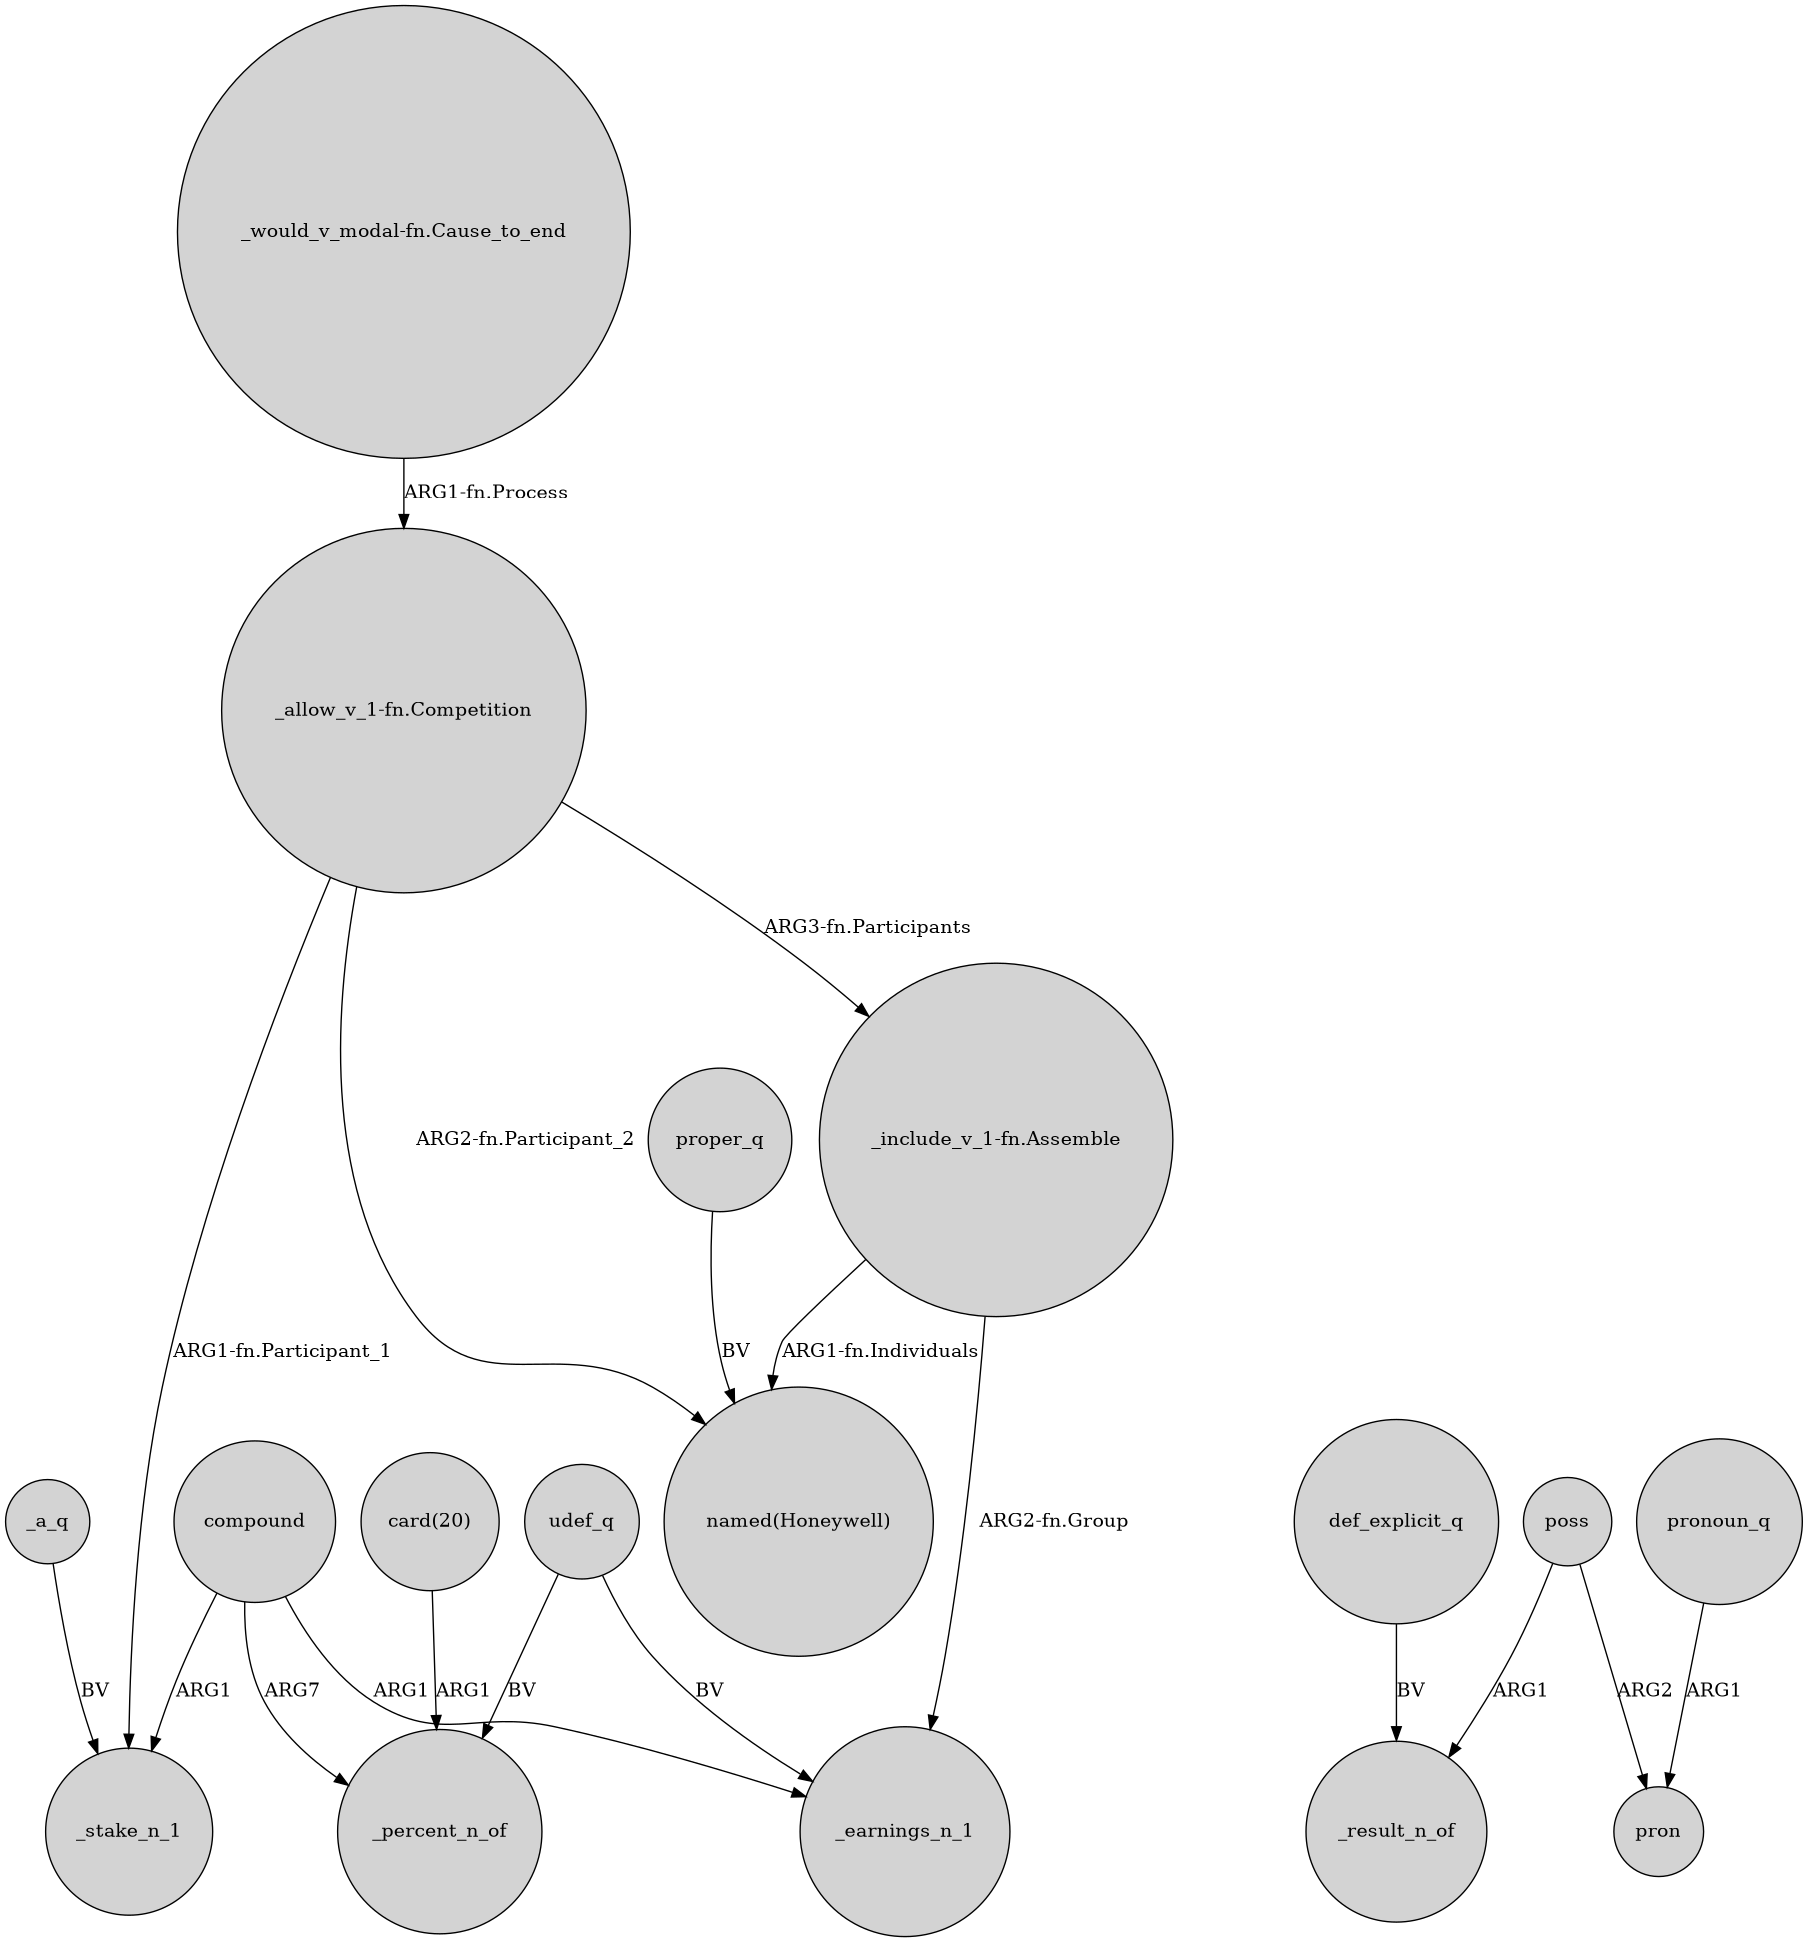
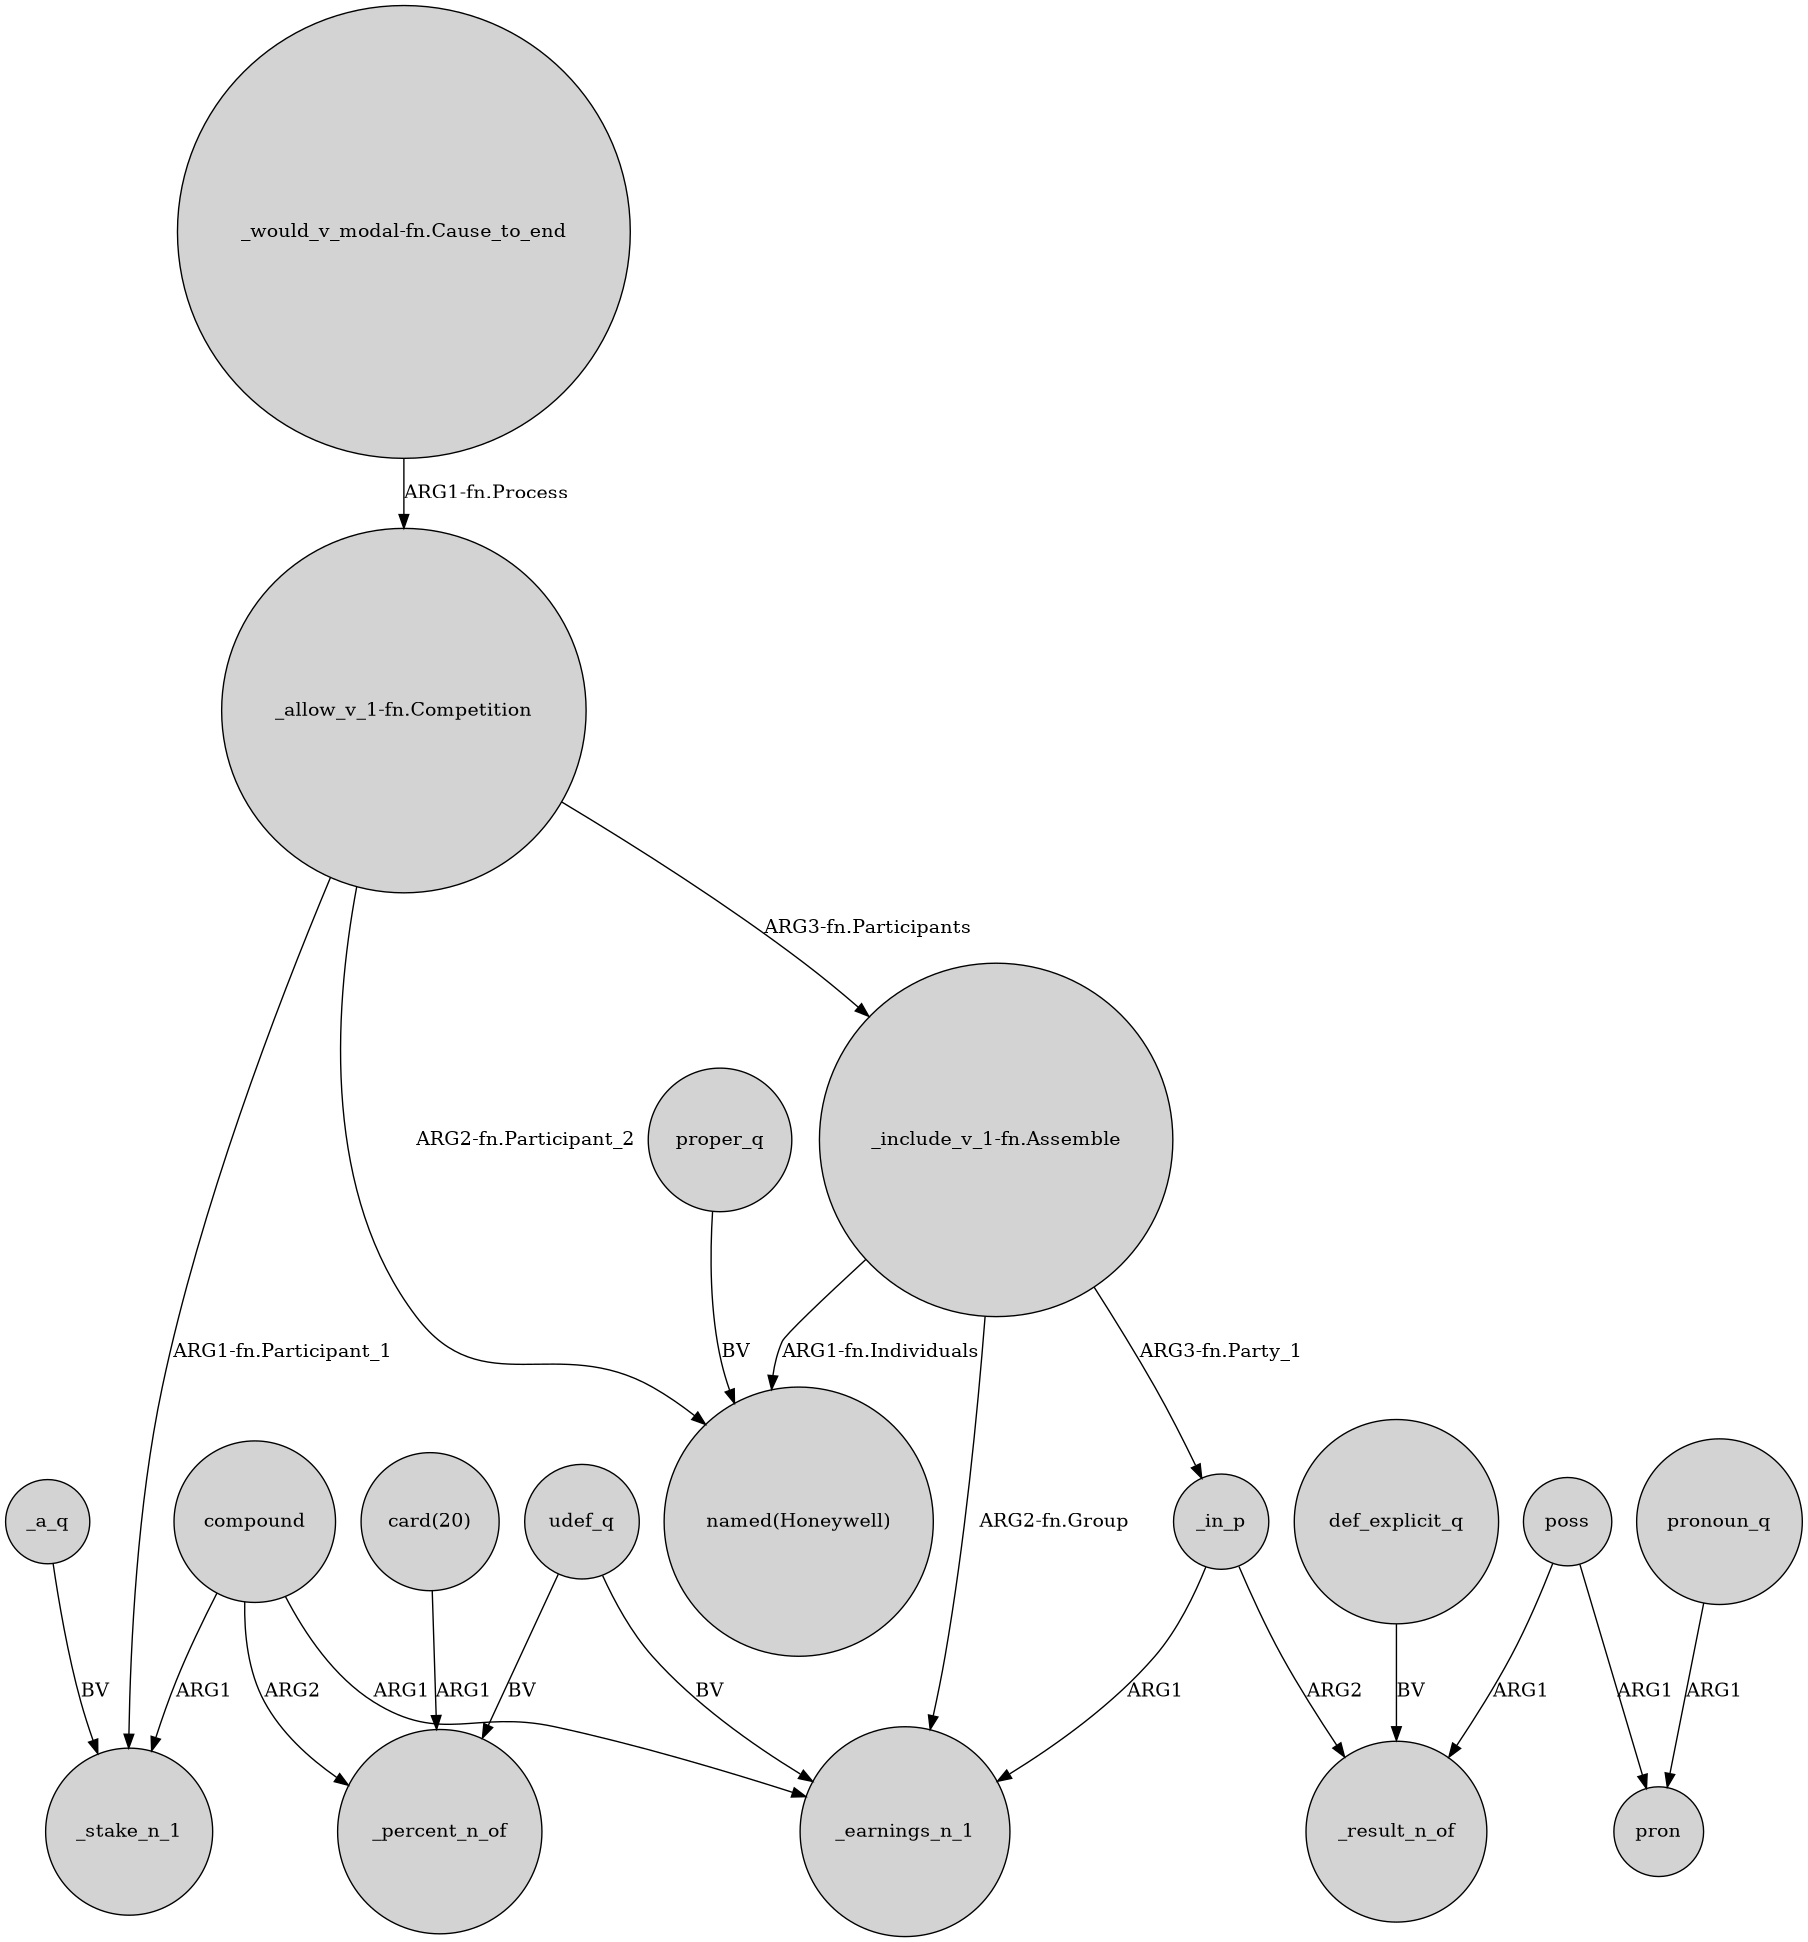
node "_in_p": added
edge "compound" -> "_percent_n_of": label "ARG7" -> "ARG2"
edge "poss" -> "pron": label "ARG2" -> "ARG1"
